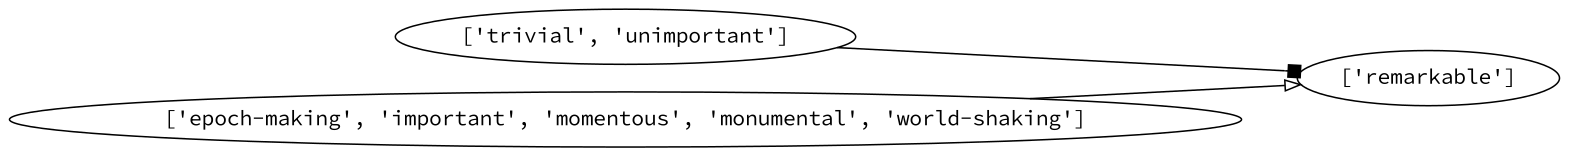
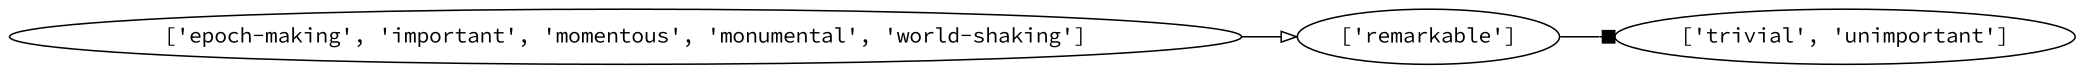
edge "['trivial', 'unimportant']" -> "['remarkable']": reversed
